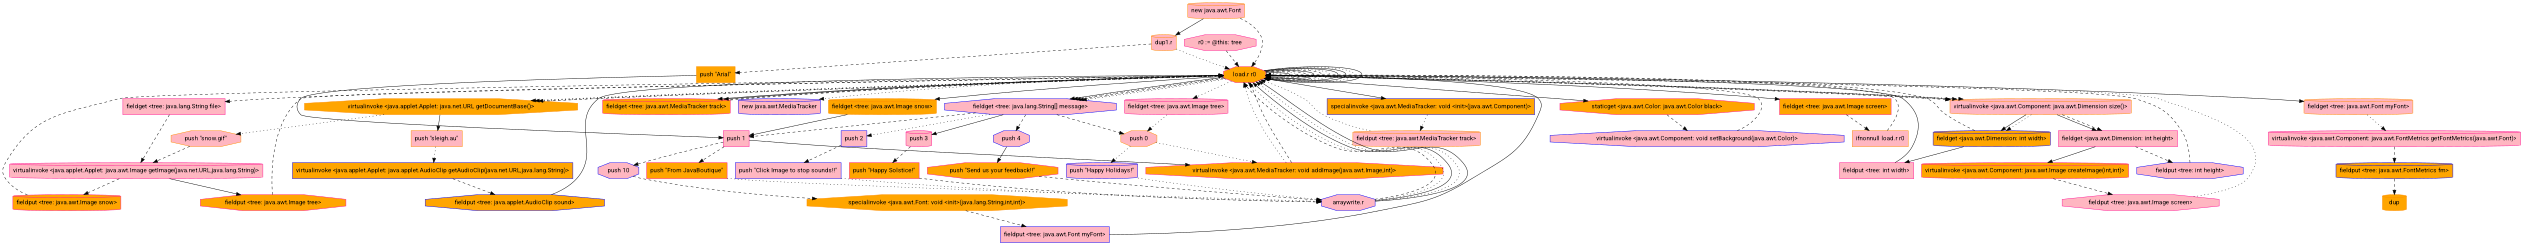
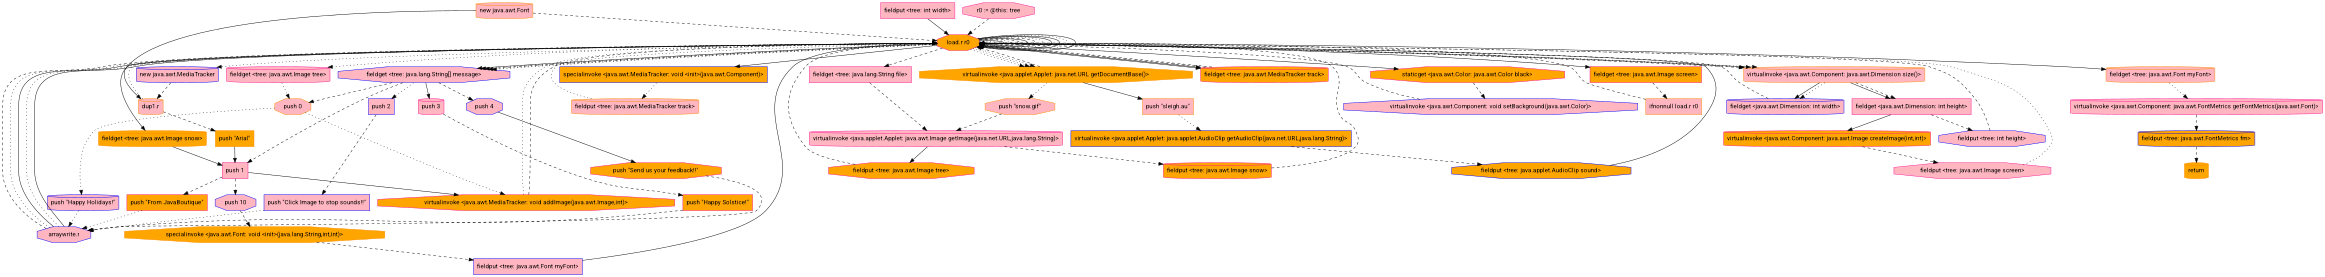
edge "new java.awt.MediaTracker" -> "dup1.r": added
node "fieldget <java.awt.Dimension: int width>": fillcolor orange -> lightpink
edge "fieldget <java.awt.Dimension: int width>" -> "fieldput <tree: int width>": removed
node "dup": label "dup" -> "return"
